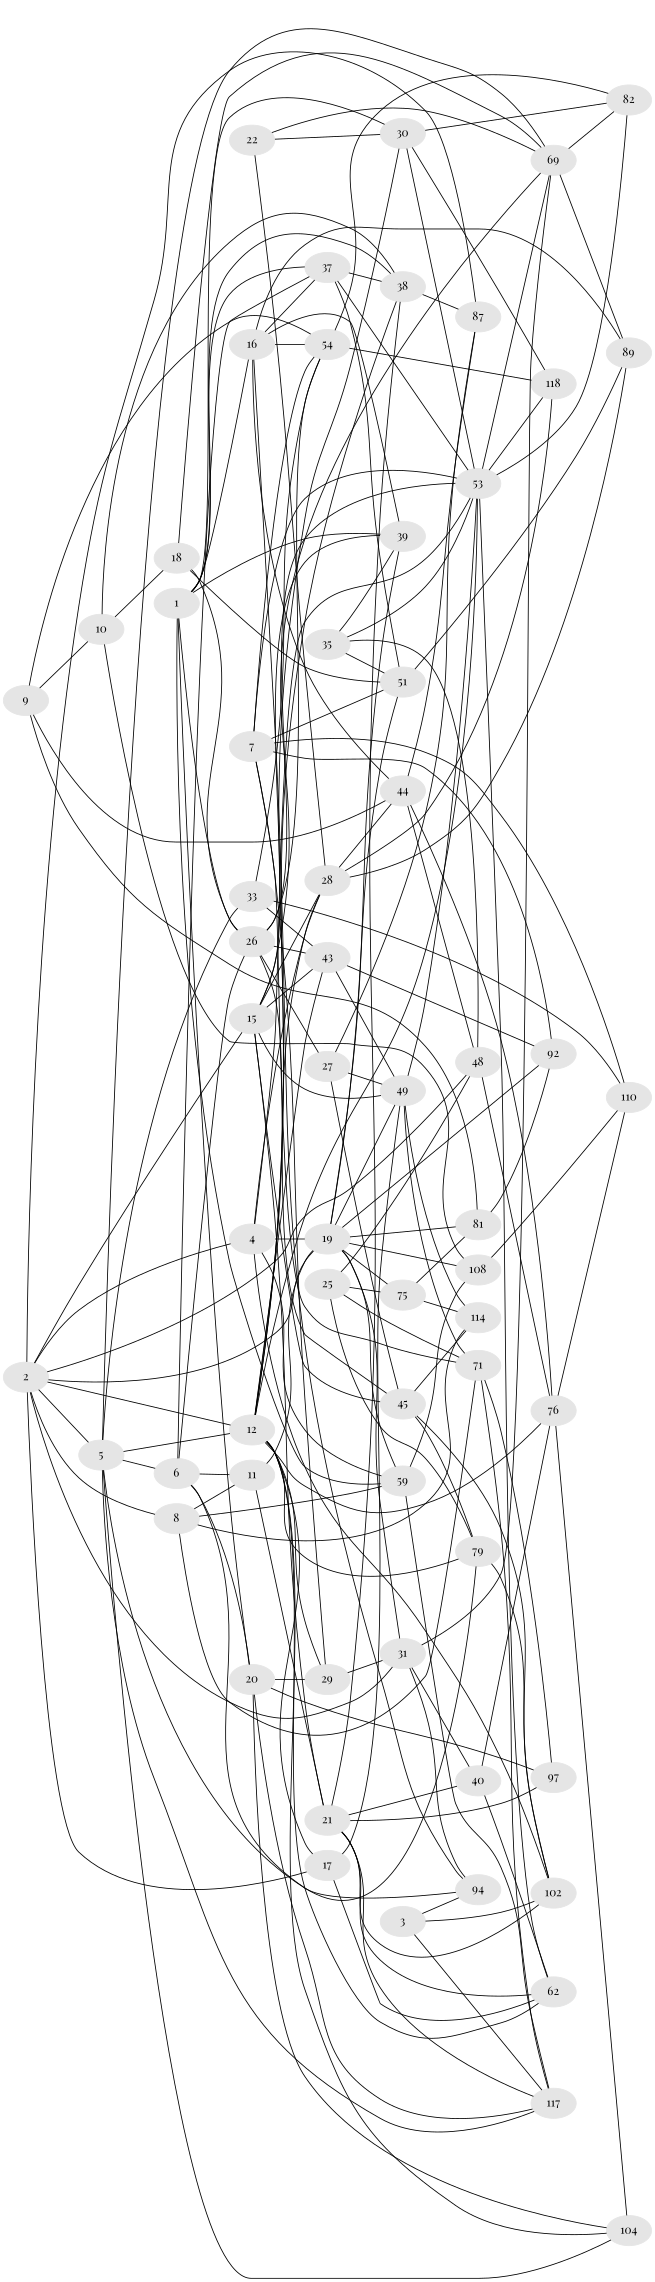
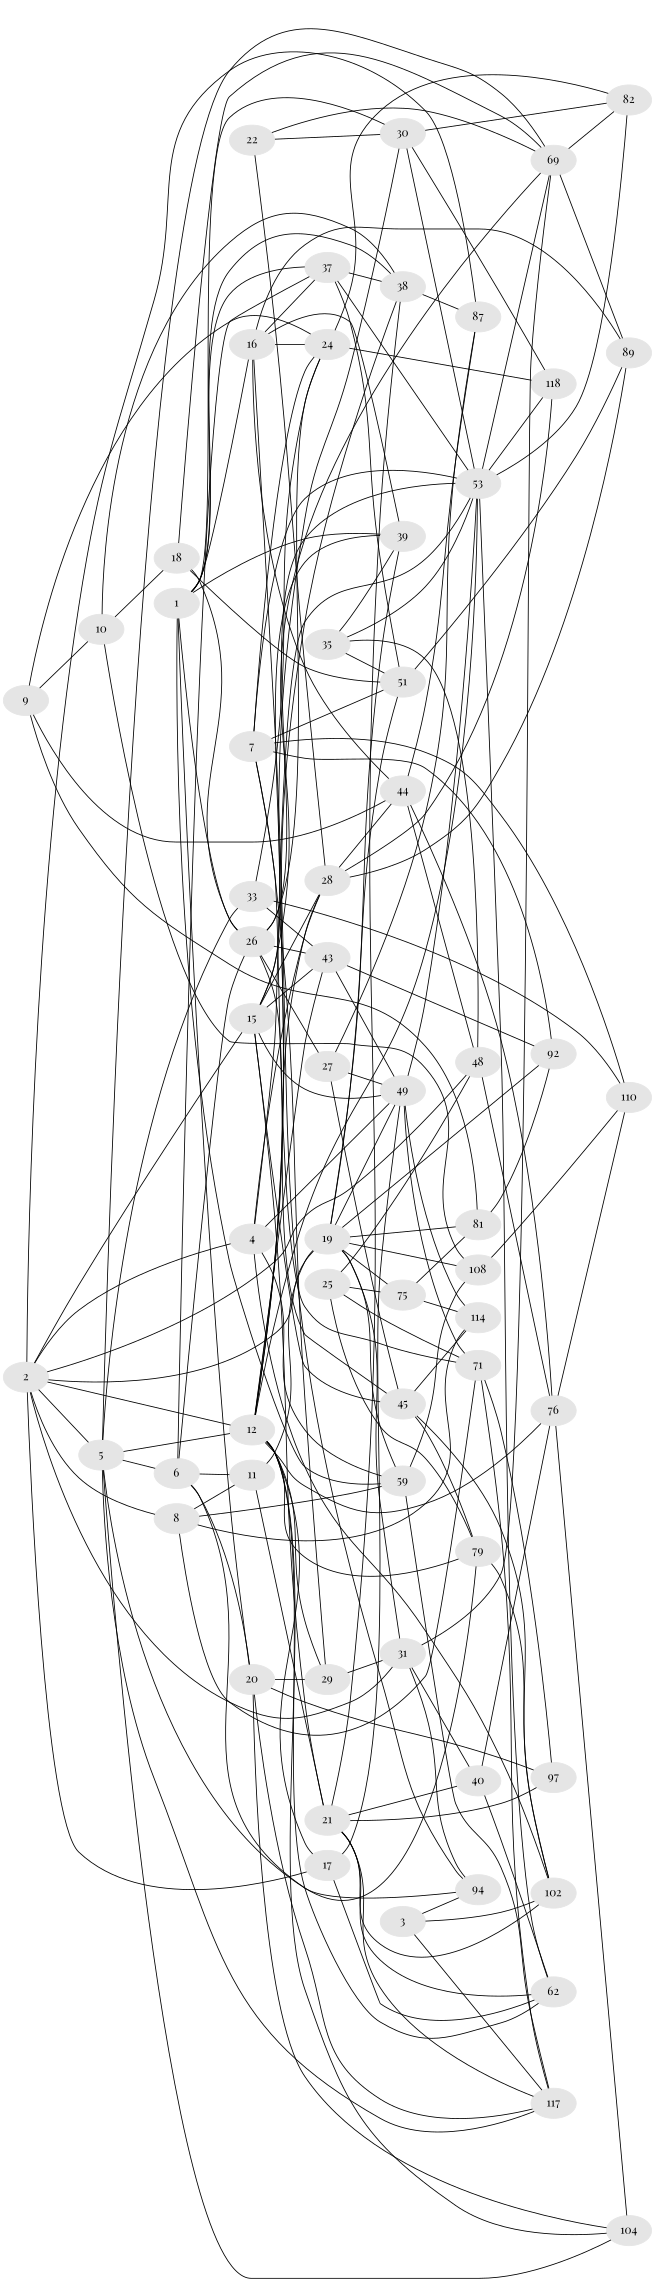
node "54": label "54" -> "24"
edge "4" -- "19": now "4" -- "49"
